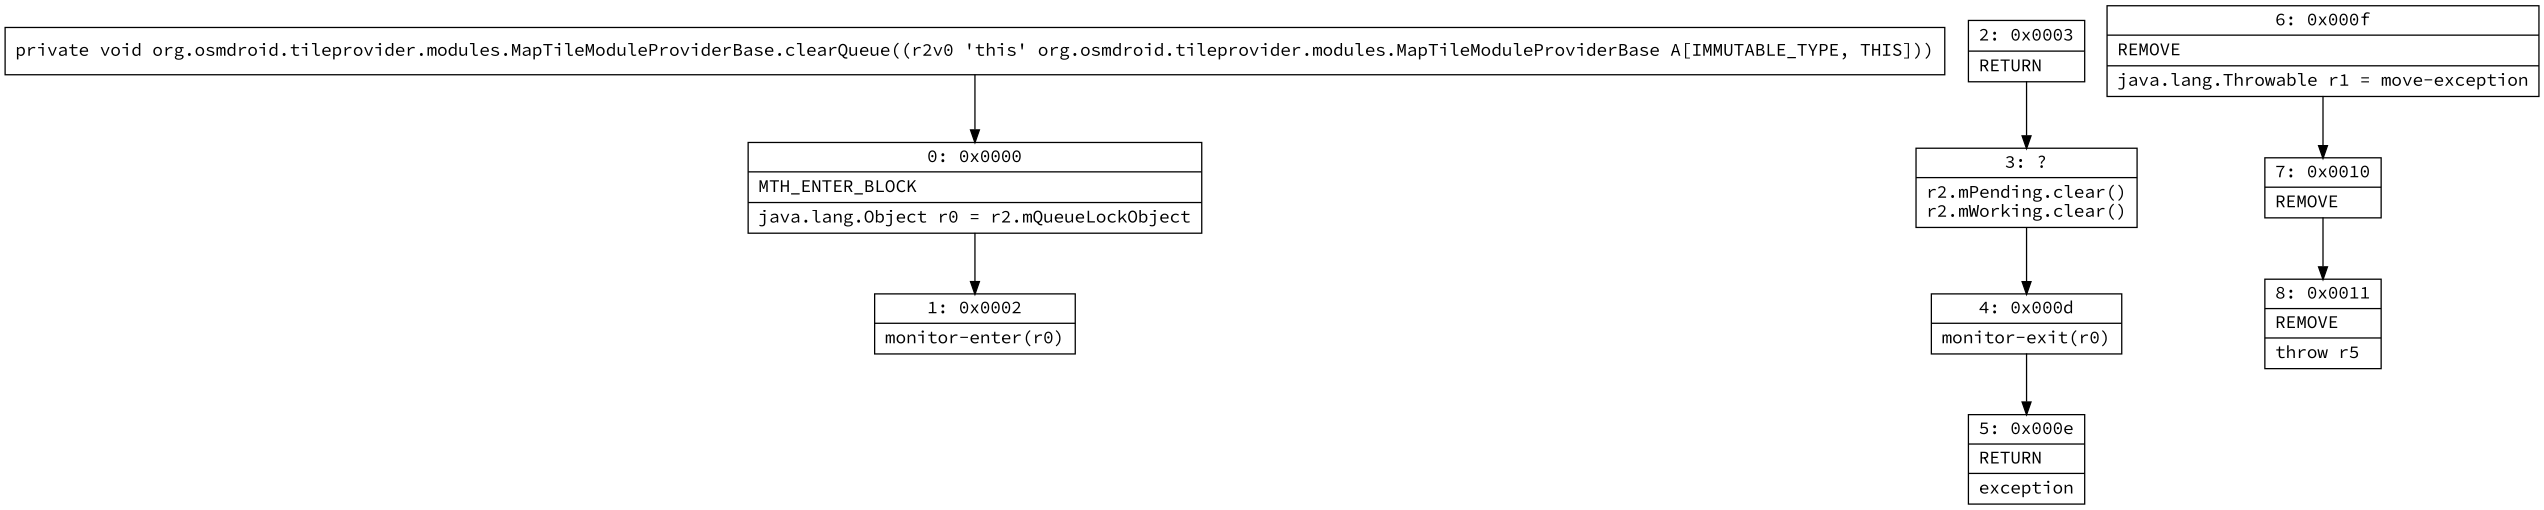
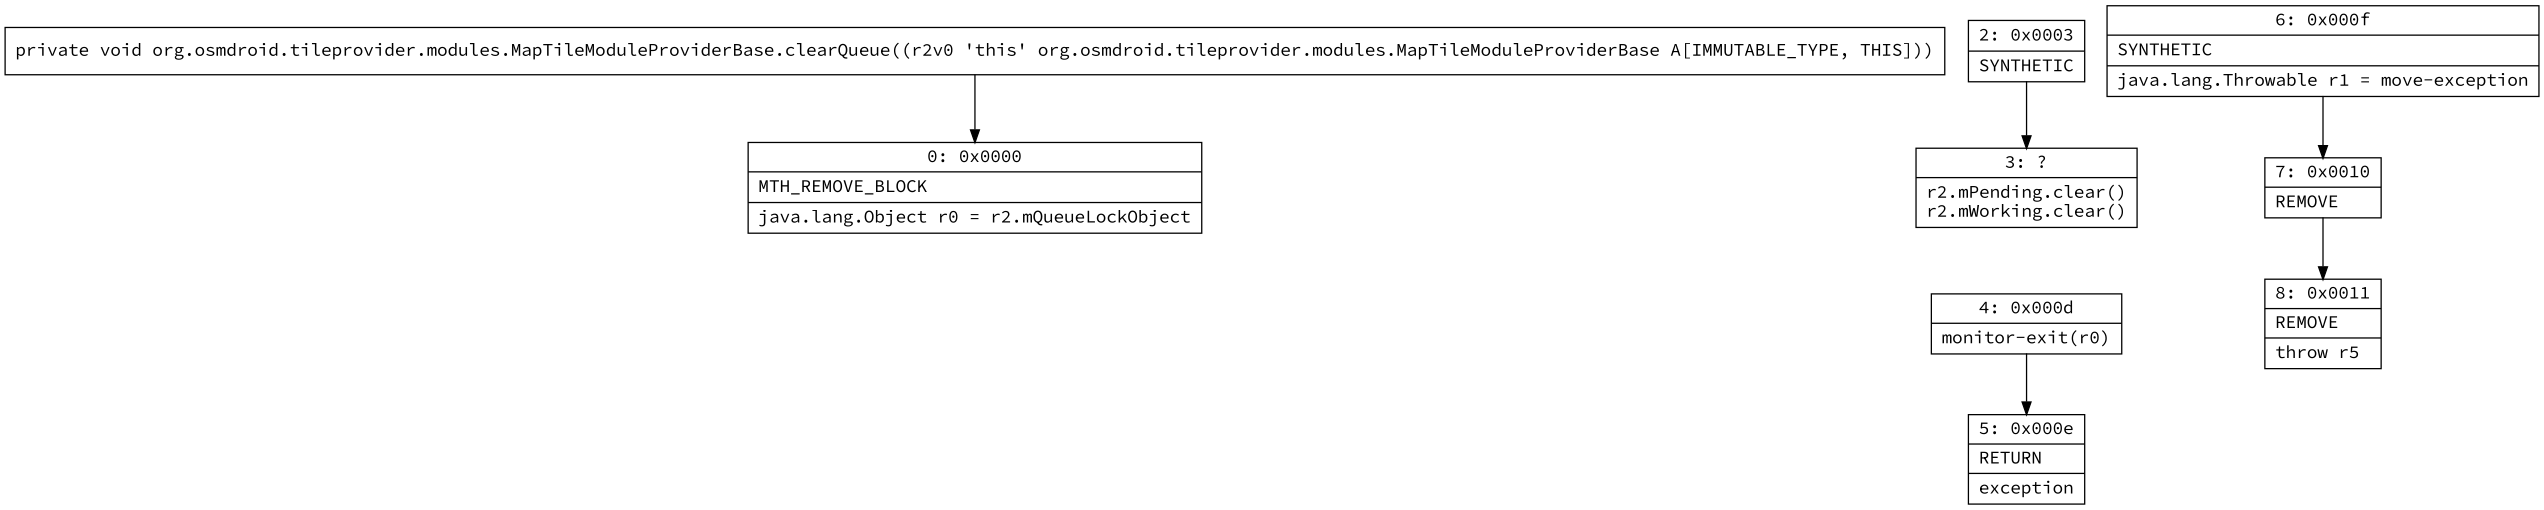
node "6: 0x000f": text "REMOVE" -> "SYNTHETIC"
node "2: 0x0003": text "RETURN" -> "SYNTHETIC"
node "0: 0x0000": text "MTH_ENTER_BLOCK" -> "MTH_REMOVE_BLOCK"
edge "3: ?" -> "4: 0x000d": removed
node "1: 0x0002": removed
